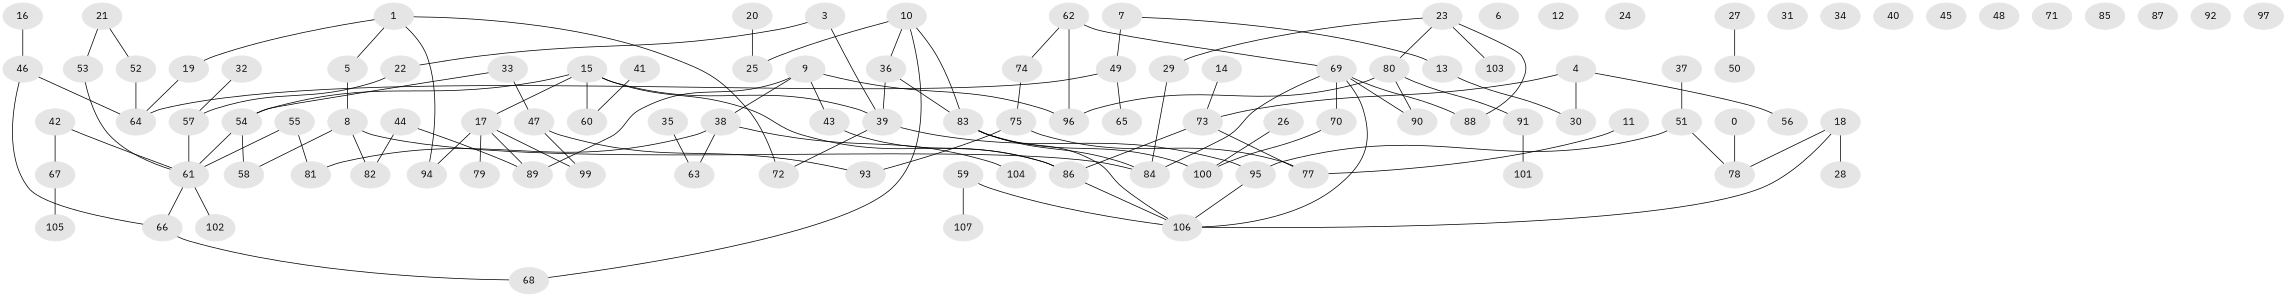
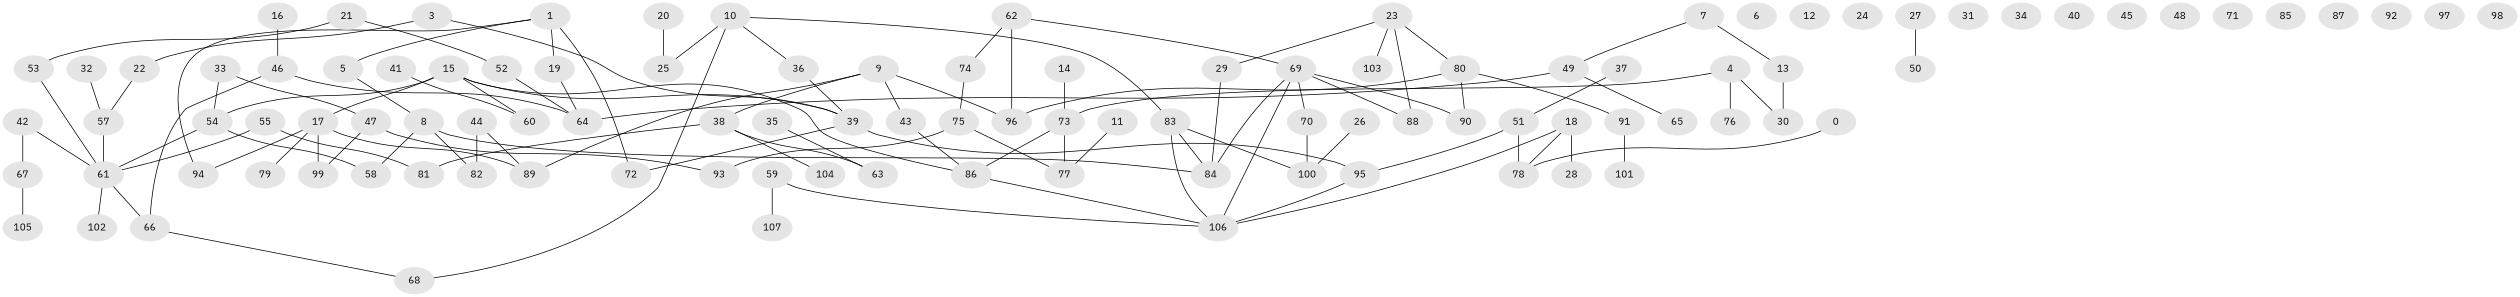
node "98": added
edge "36" -- "83": removed
node "56": label "56" -> "76"
